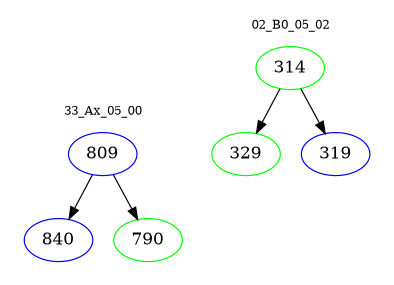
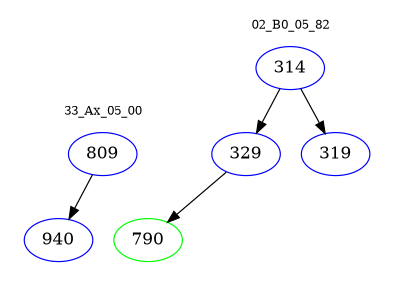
cluster "02_B0_05_02": label "02_B0_05_02" -> "02_B0_05_82"
node "314": color green -> blue
node "329": color green -> blue
edge "809" -> "790": now "329" -> "790"
node "840": label "840" -> "940"
